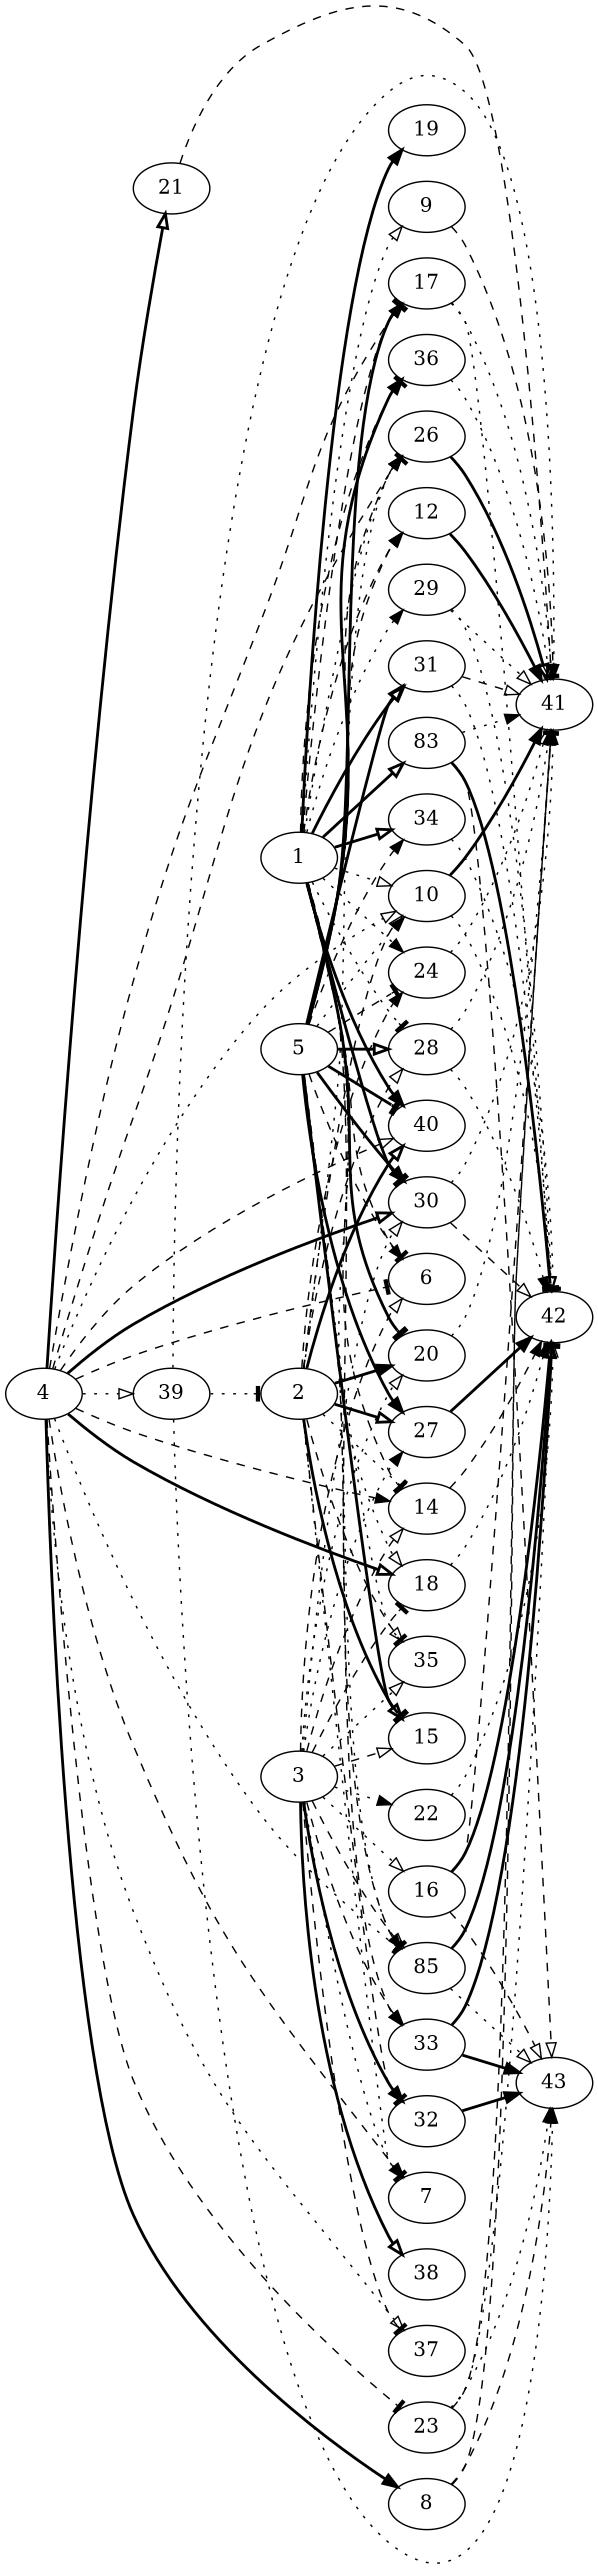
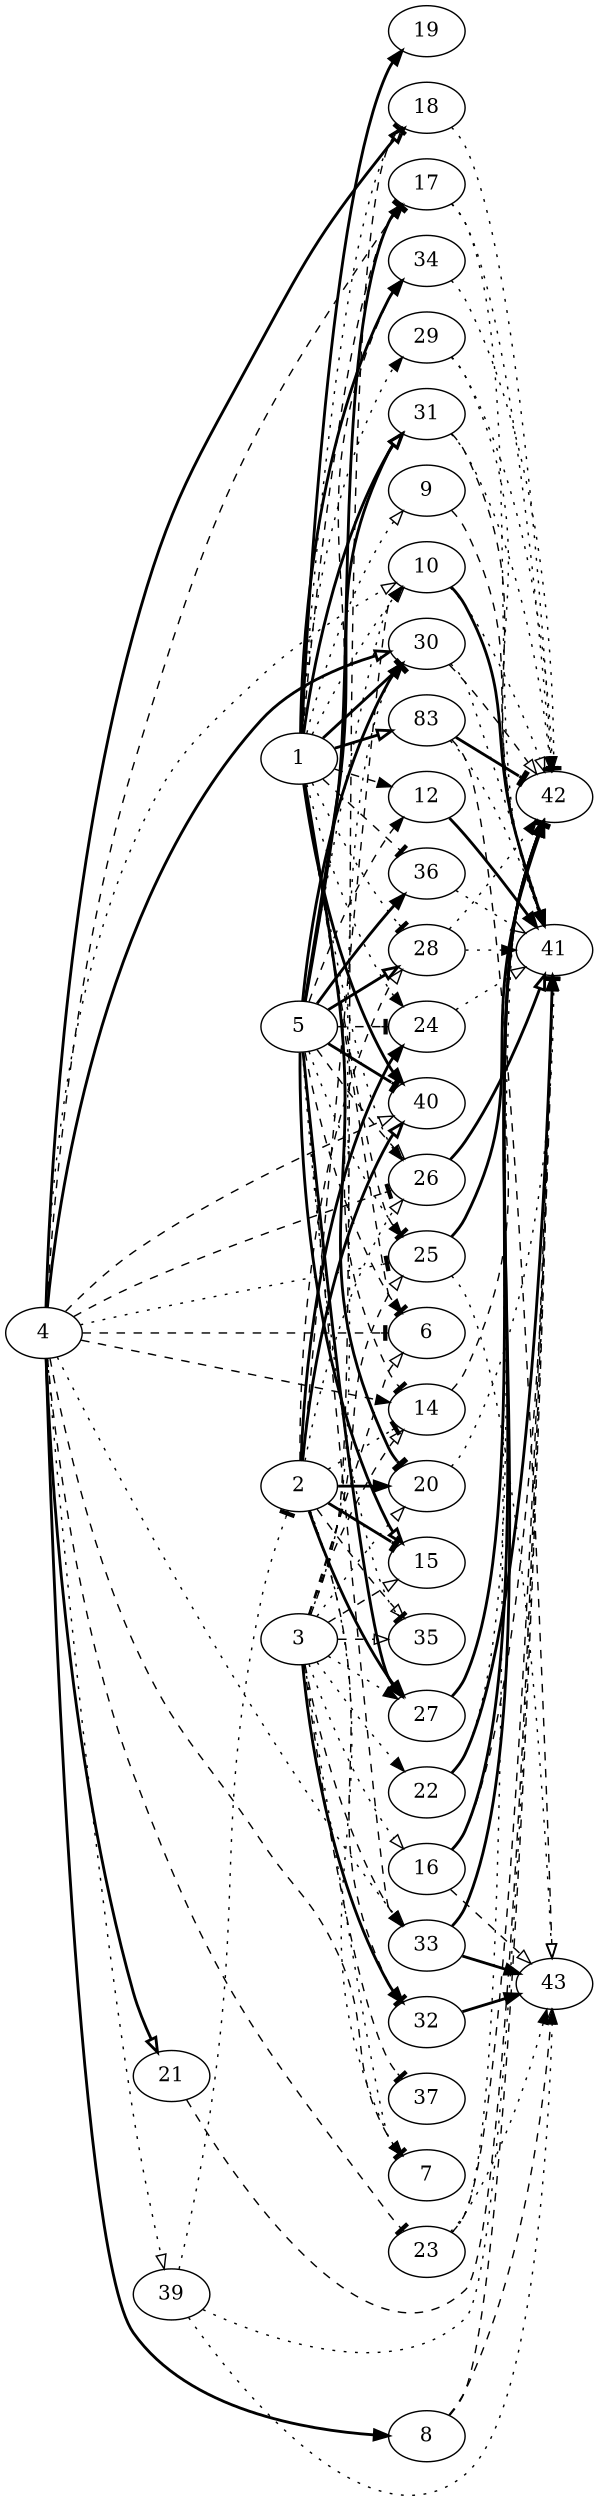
edge "2" -> "24": style dashed -> bold
edge "22" -> "41": added
edge "3" -> "35": style dotted -> dashed
edge "4" -> "37": now "4" -> "33"
node "85": label "85" -> "25"
node "38": removed
